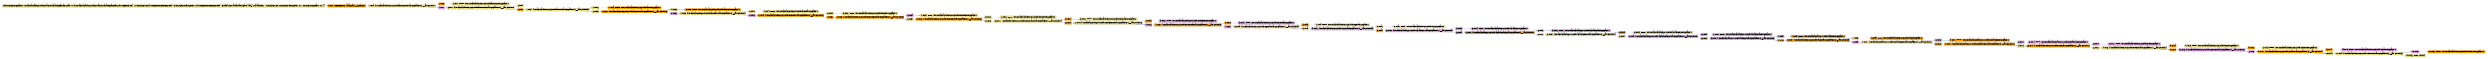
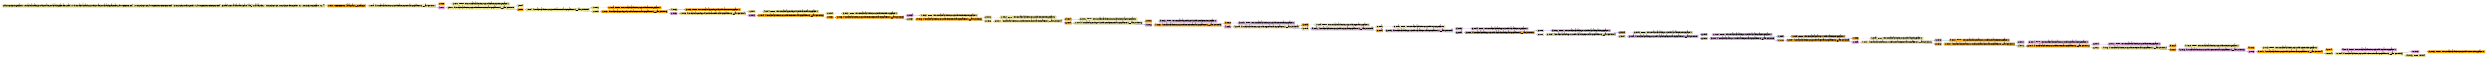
node "74: 0x00f6": fillcolor khaki -> orange
node "75: 0x00fa": fillcolor orange -> khaki
